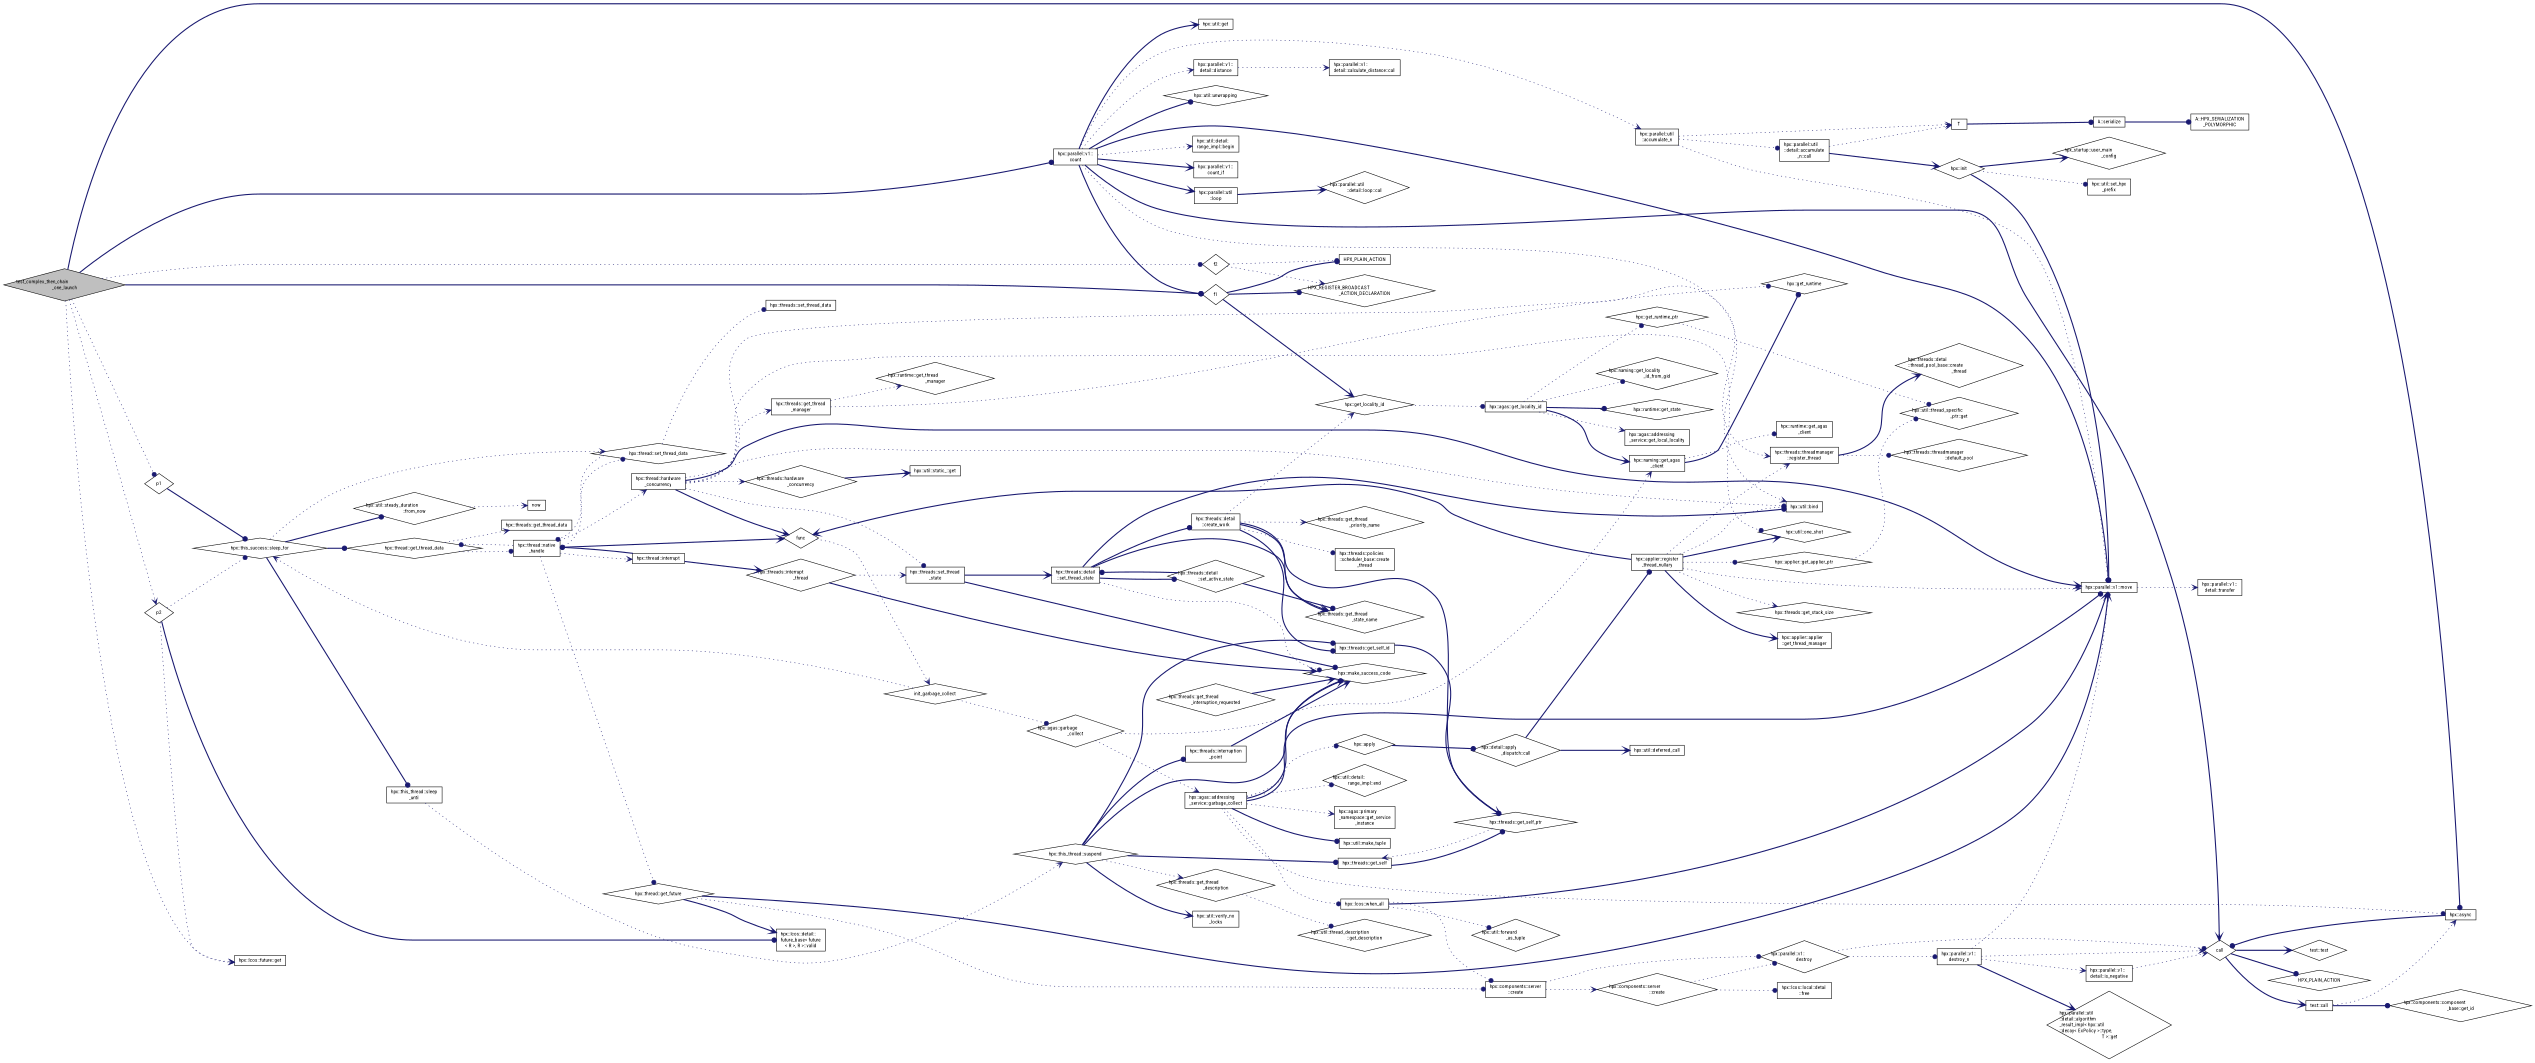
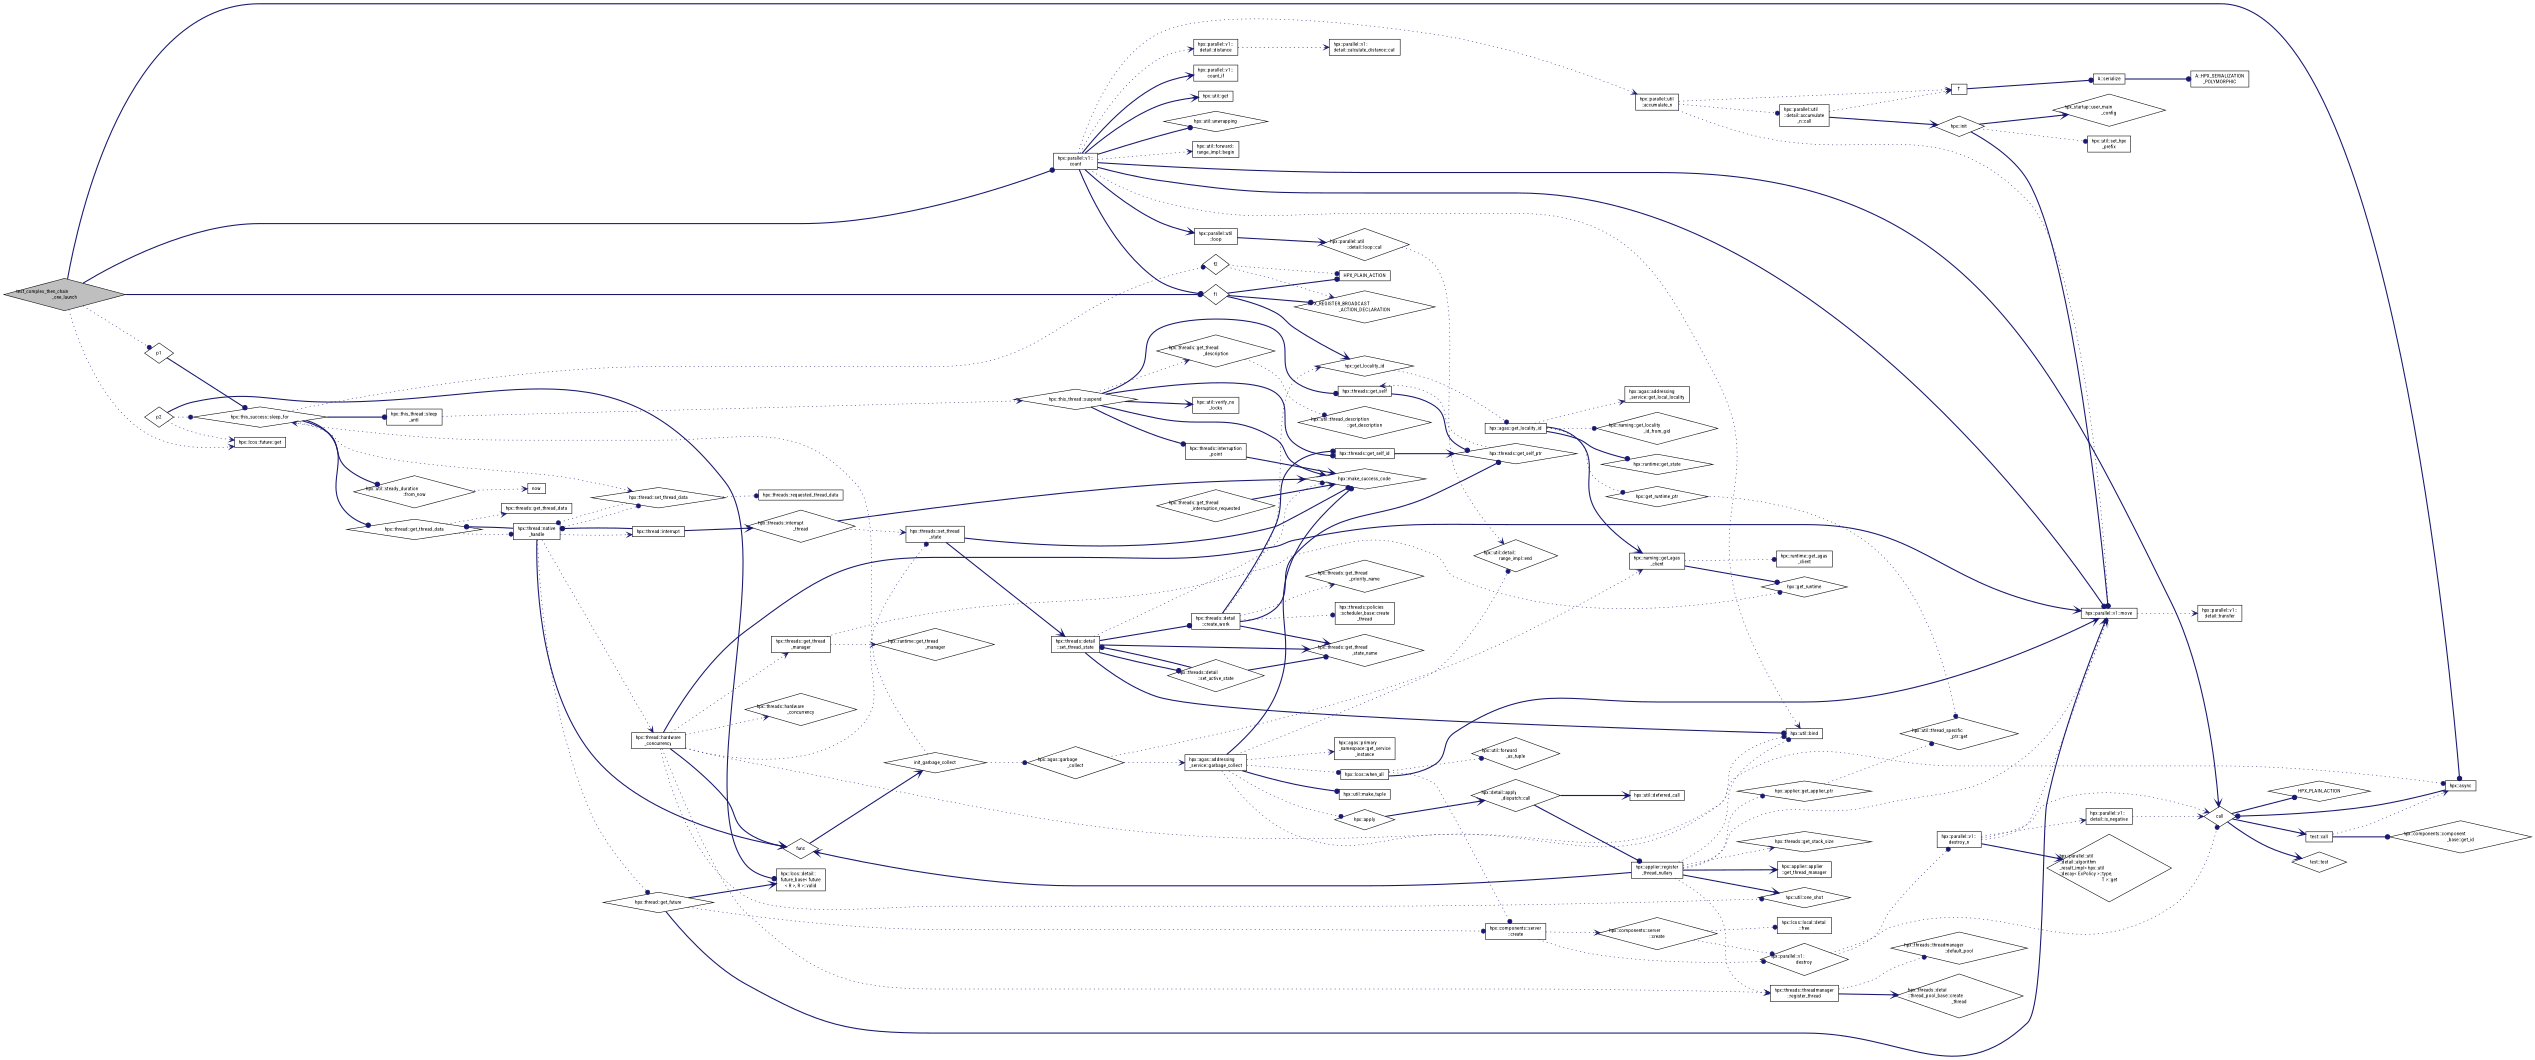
node "hpx::util::detail:: range_impl::begin": label "hpx::util::detail:: range_impl::begin" -> "hpx::util::forward:: range_impl::begin"
edge "test_complex_then_chain _one_launch" -> "f2": now "hpx::this_success::sleep_for" -> "f2"
node "hpx::threads::set_thread_data": label "hpx::threads::set_thread_data" -> "hpx::threads::requested_thread_data"
edge "hpx::parallel::util ::detail::loop::call" -> "hpx::util::detail:: range_impl::end": added
edge "test_complex_then_chain _one_launch" -> "p2": removed
node "hpx::util::static_::get": removed
edge "hpx::thread::native _handle" -> "hpx::thread::get_thread_data": style dotted -> bold
edge "func" -> "init_garbage_collect": style dotted -> bold
edge "hpx::agas::addressing _service::garbage_collect" -> "hpx::parallel::v1::move": removed
edge "hpx::apply" -> "hpx::detail::apply _dispatch::call": arrowhead dot -> vee
